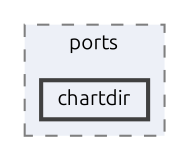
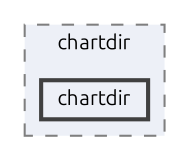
cluster "ports": label "ports" -> "chartdir"
